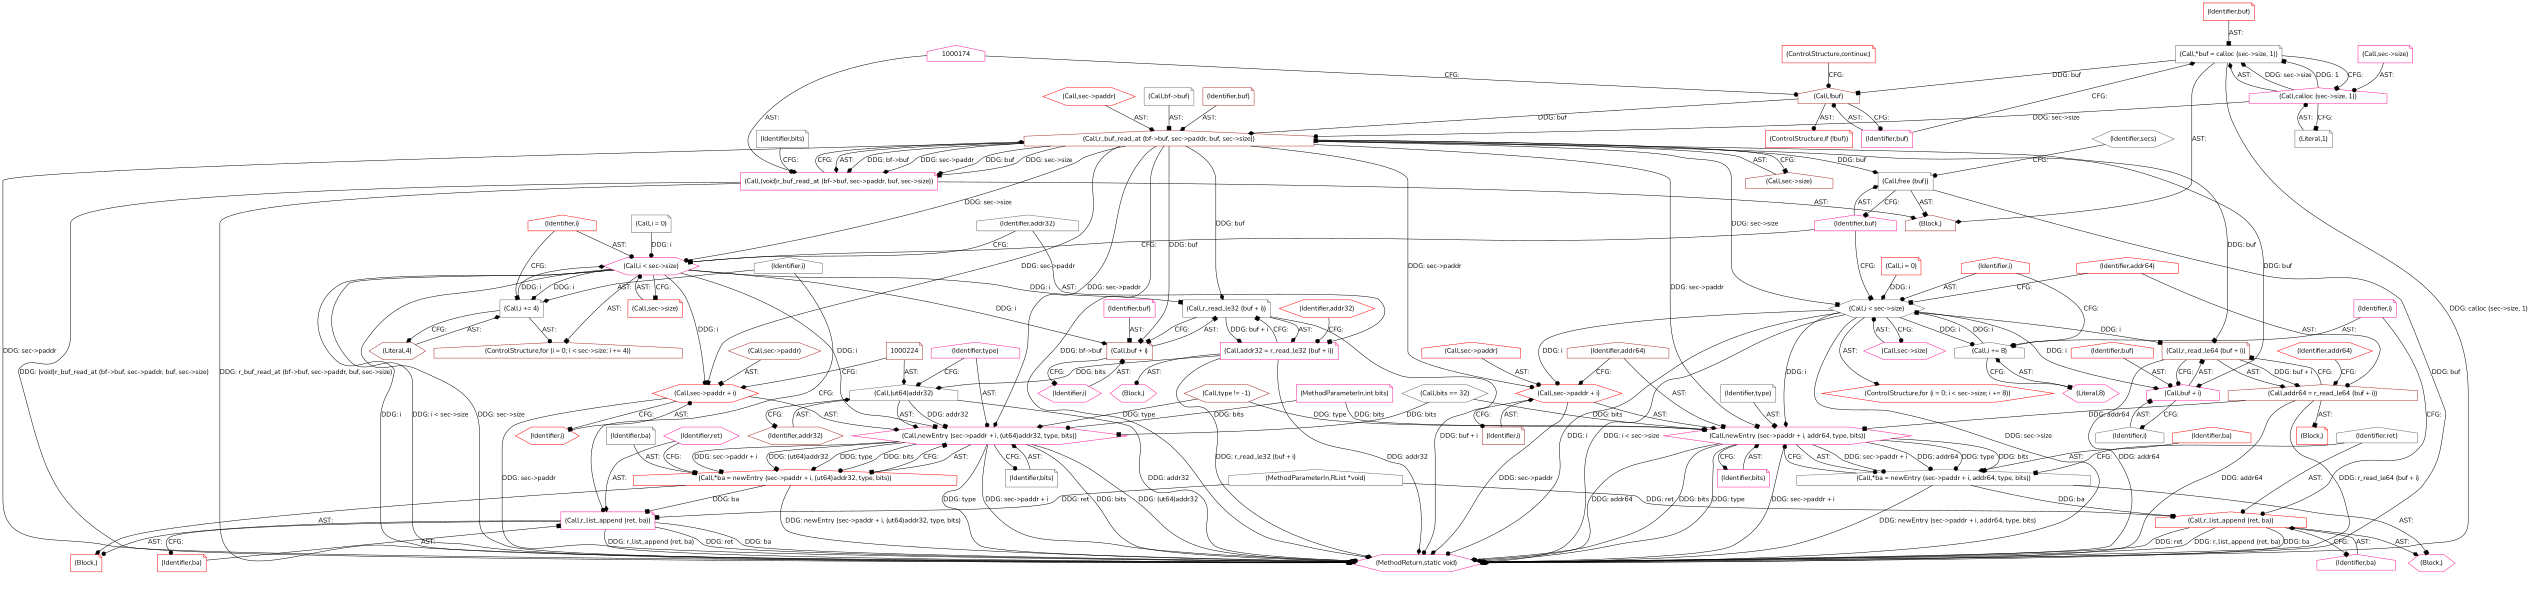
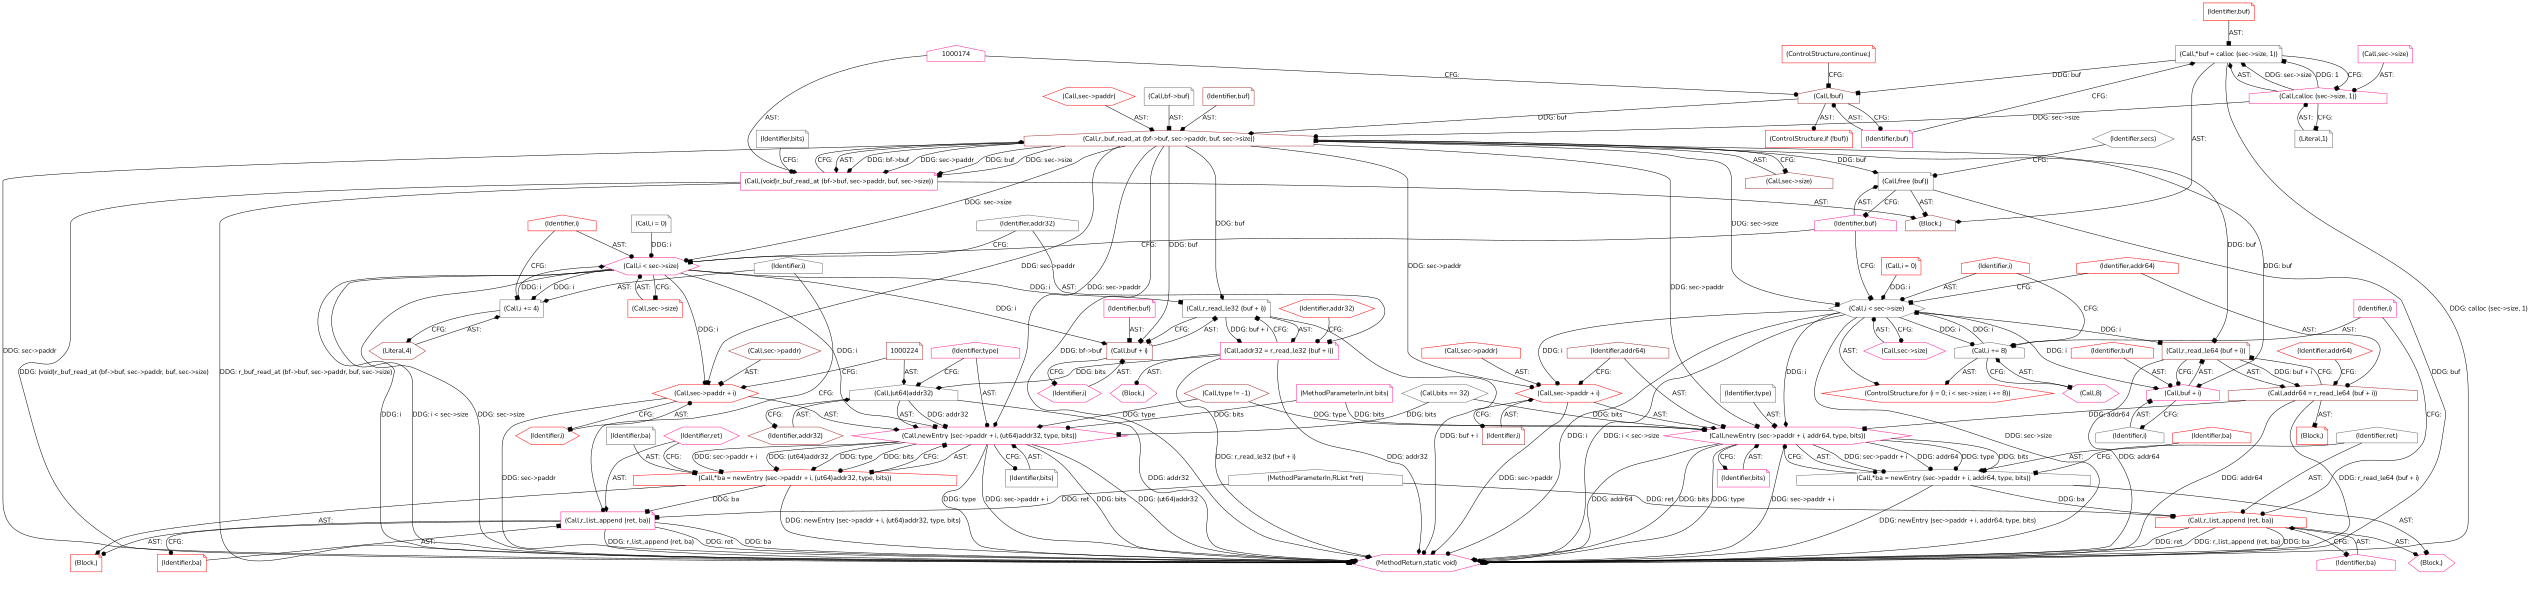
edge "(ControlStructure,continue;)" -> "(Call,!buf)": arrowhead dot -> box
node "(ControlStructure,for (i = 0; i < sec->size; i += 4))": removed
edge "(Call,i += 8)" -> "(ControlStructure,for (i = 0; i < sec->size; i += 8))": added, label "AST:"
node "(Literal,8)": label "(Literal,8)" -> "(Call,8)"
node "(MethodParameterIn,RList *void)": label "(MethodParameterIn,RList *void)" -> "(MethodParameterIn,RList *ret)"
